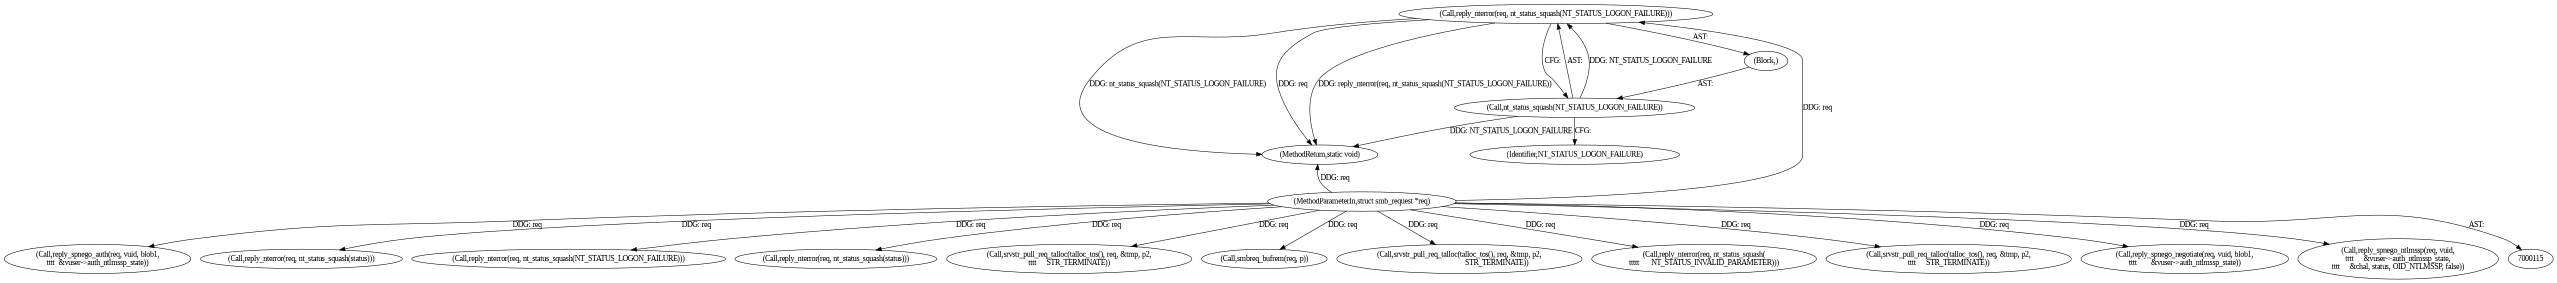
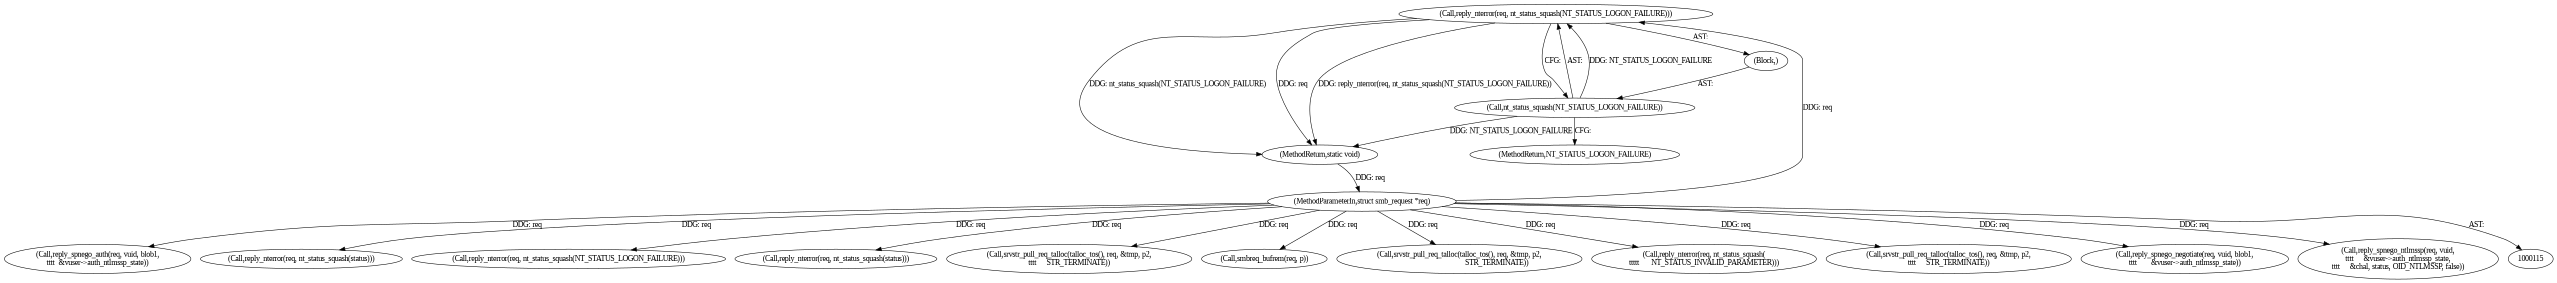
node "(Identifier,NT_STATUS_LOGON_FAILURE)": label "(Identifier,NT_STATUS_LOGON_FAILURE)" -> "(MethodReturn,NT_STATUS_LOGON_FAILURE)"
edge "(MethodParameterIn,struct smb_request *req)" -> "(MethodReturn,static void)": reversed
node "7000115": label "7000115" -> "1000115"
